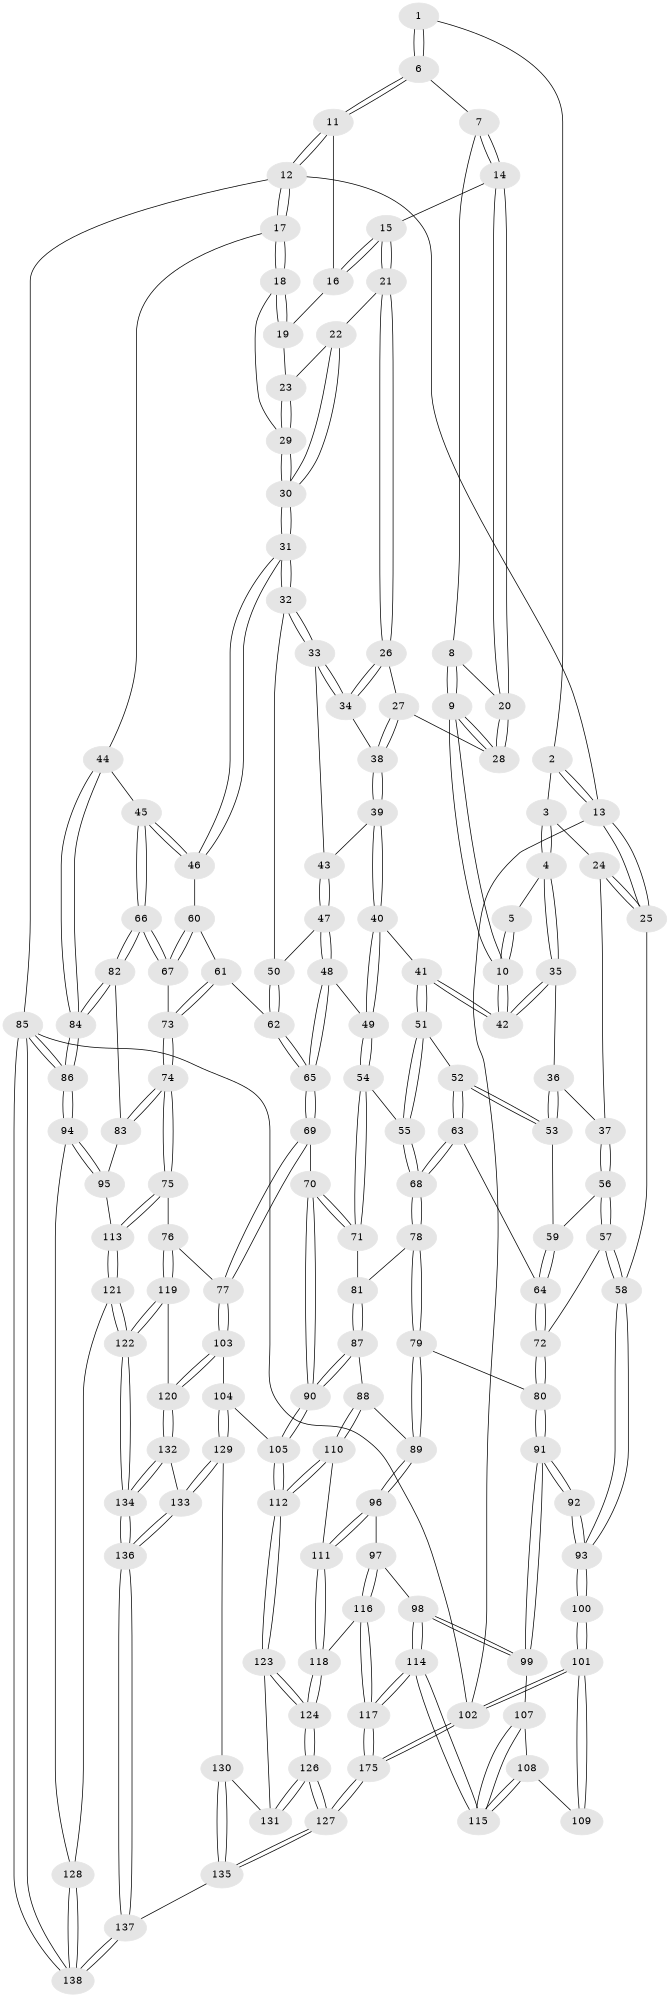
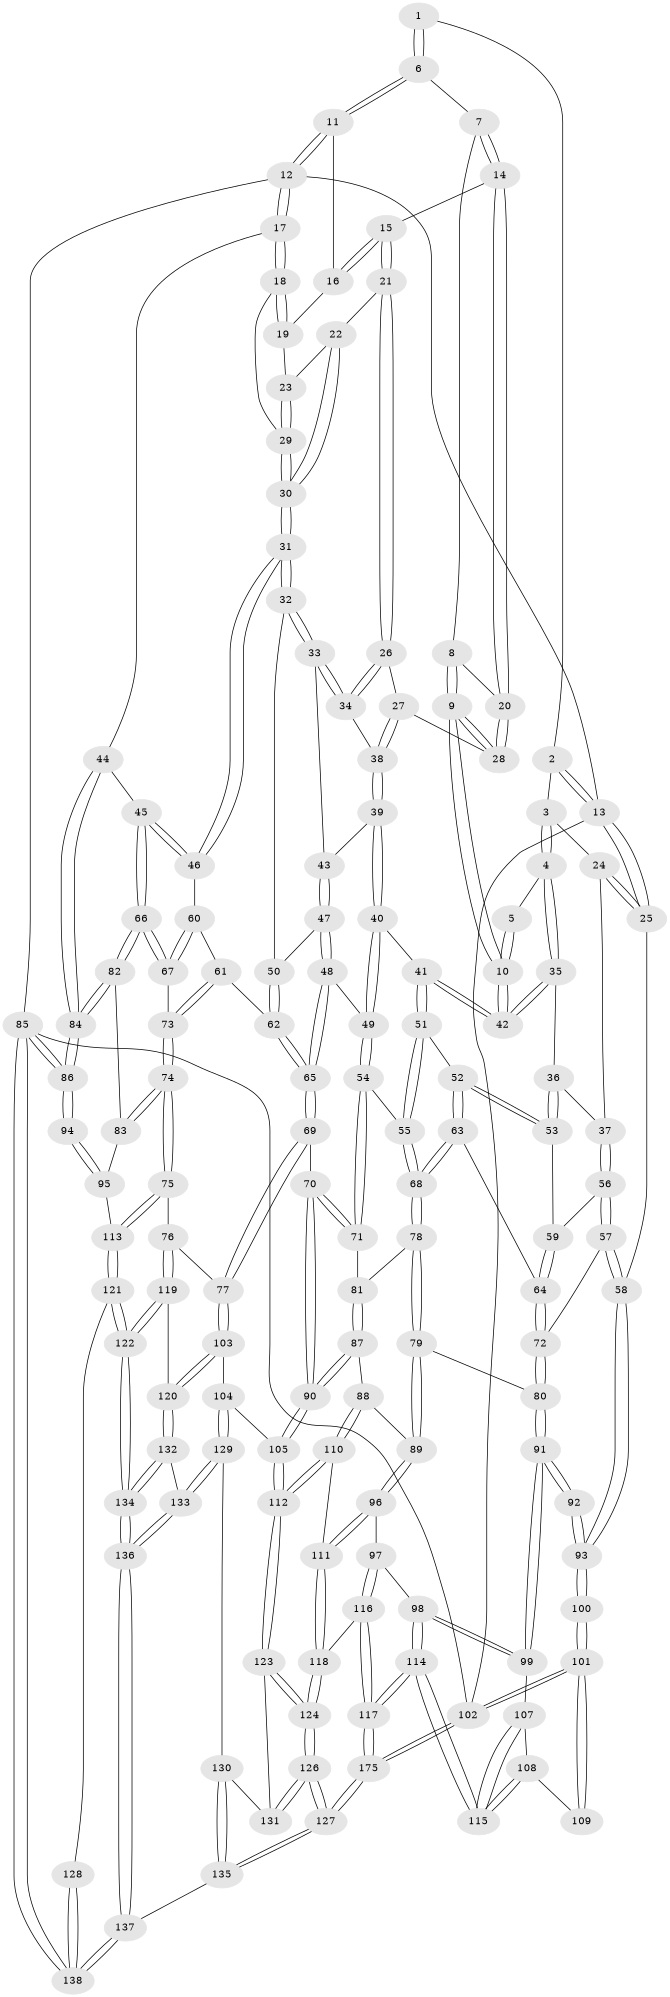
edge "94" -- "128": removed
